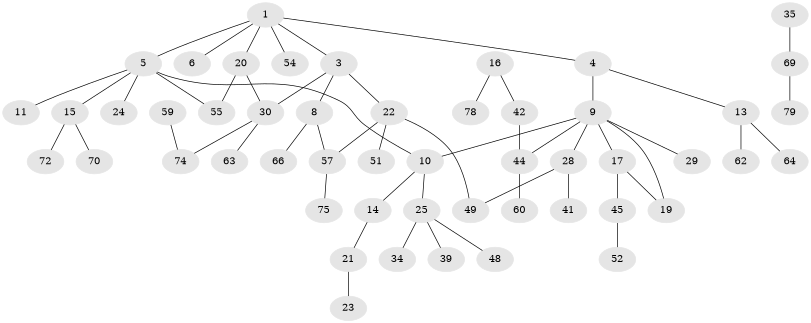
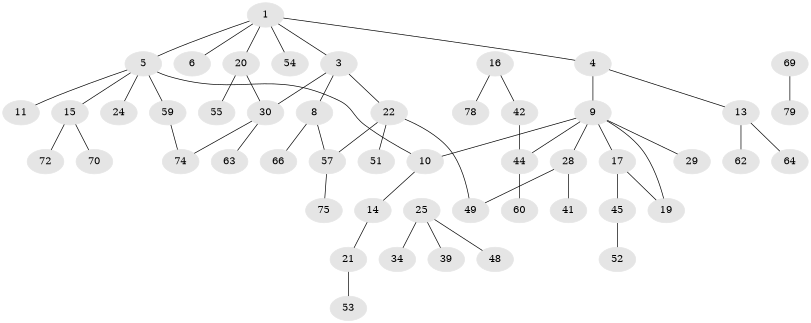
node "35": removed
edge "5" -- "55": now "5" -- "59"
edge "10" -- "25": removed
node "23": label "23" -> "53"
